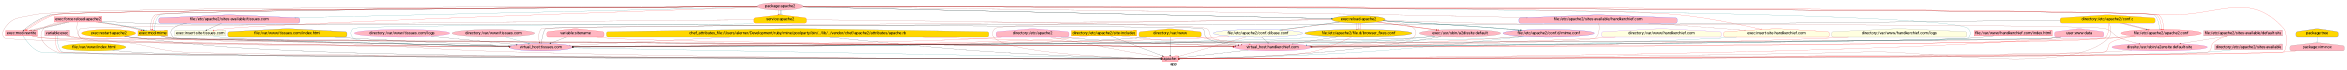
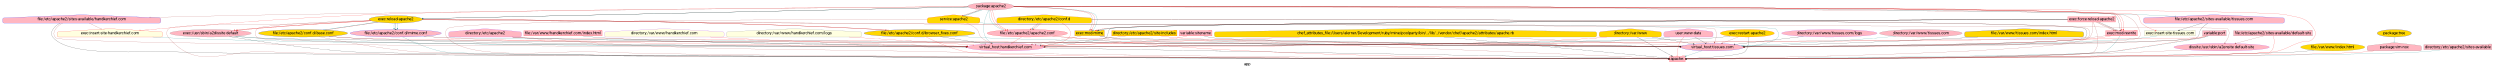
node "variable:exec": label "variable:exec" -> "variable:port"
node "variable:sitename": shape house -> folder
node "file:/etc/apache2/conf.d/base.conf": fillcolor lightyellow -> gold
node "file:/etc/apache2/file.d/browser_fixes.conf": label "file:/etc/apache2/file.d/browser_fixes.conf" -> "file:/etc/apache2/conf.d/browser_fixes.conf"
node "package:tree": shape house -> ellipse
edge "directory:/etc/apache2/site-includes" -> "apache:": now "file:/etc/apache2/sites-available/handkerchief.com" -> "apache:"
